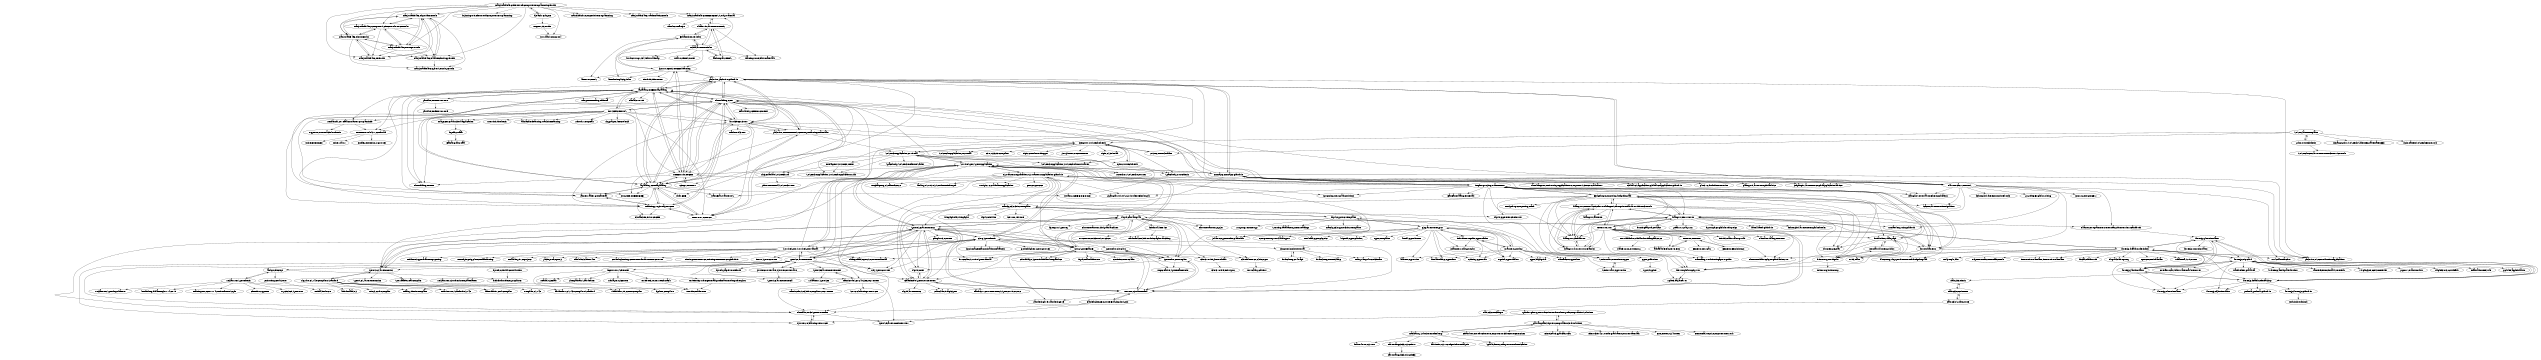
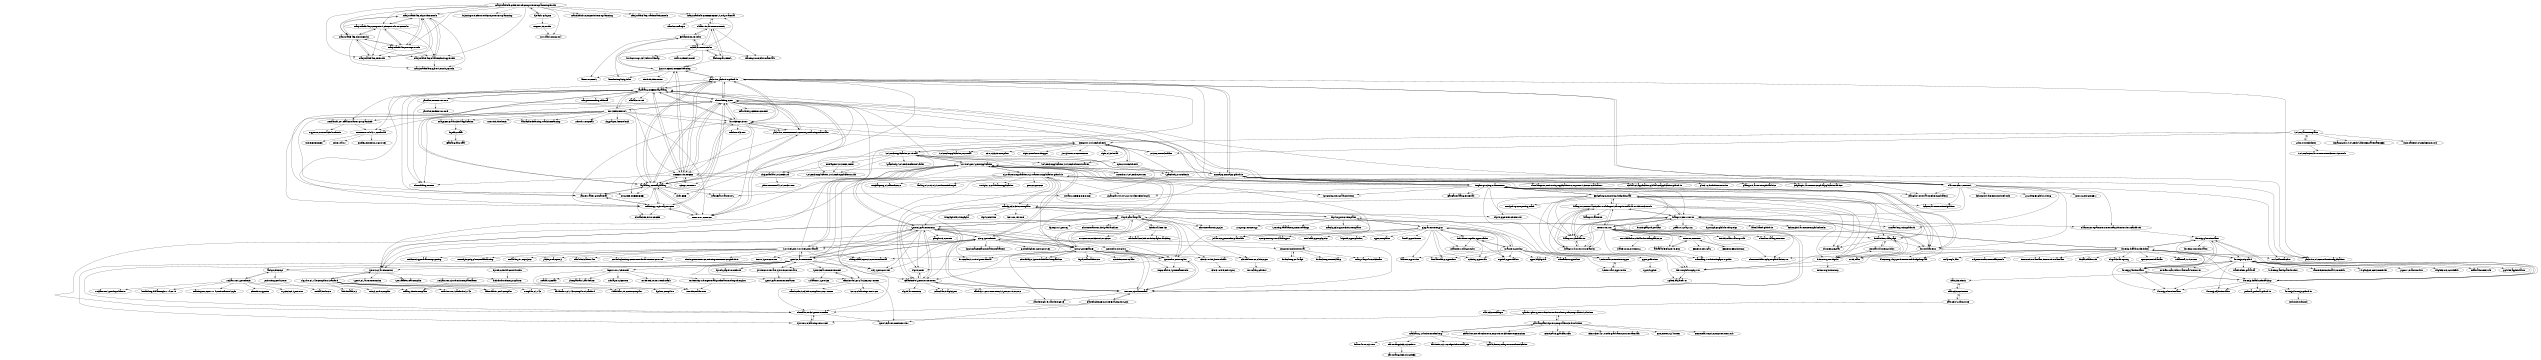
edge "fanhongtao/IELTS" -> "lymzzu/IELTS-TOFEL-learning": added
edge "Jackwire/TOFEL_IELTS_GRE_my-Learning-materials-" -> "SUSTech-Application/2019-Fall": removed
edge "SJTU-SCS/awesome-scs" -> "SJTU-CSE/awesome-cs": removed
node "SJTU-SE/awesome-se-cli": label "SJTU-SE/awesome-se-cli" -> "SJTU-SE/awesome-se-master"
